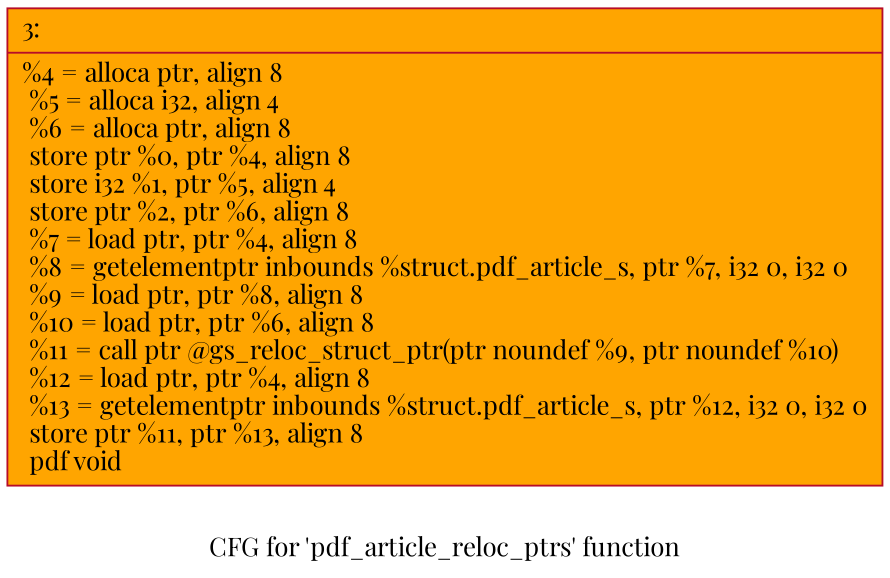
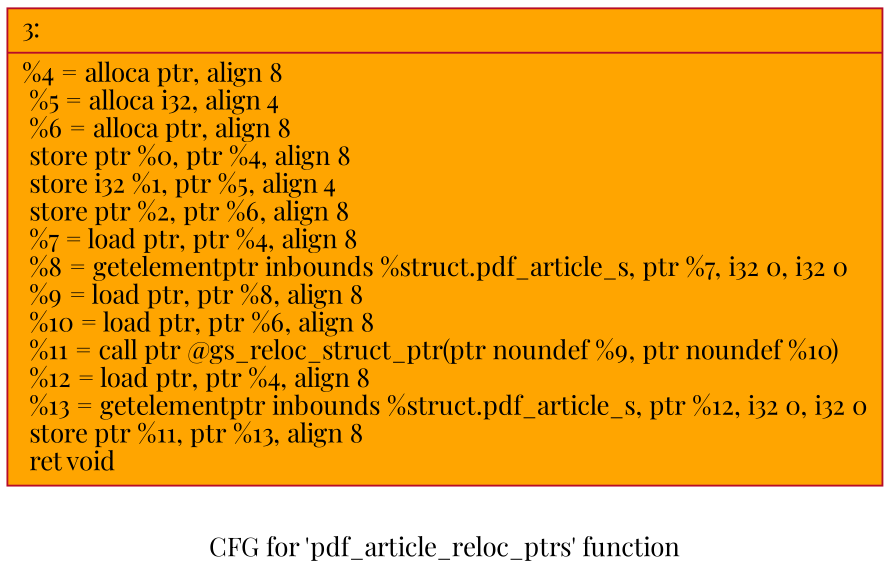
node "3:": text "pdf void" -> "ret void"
